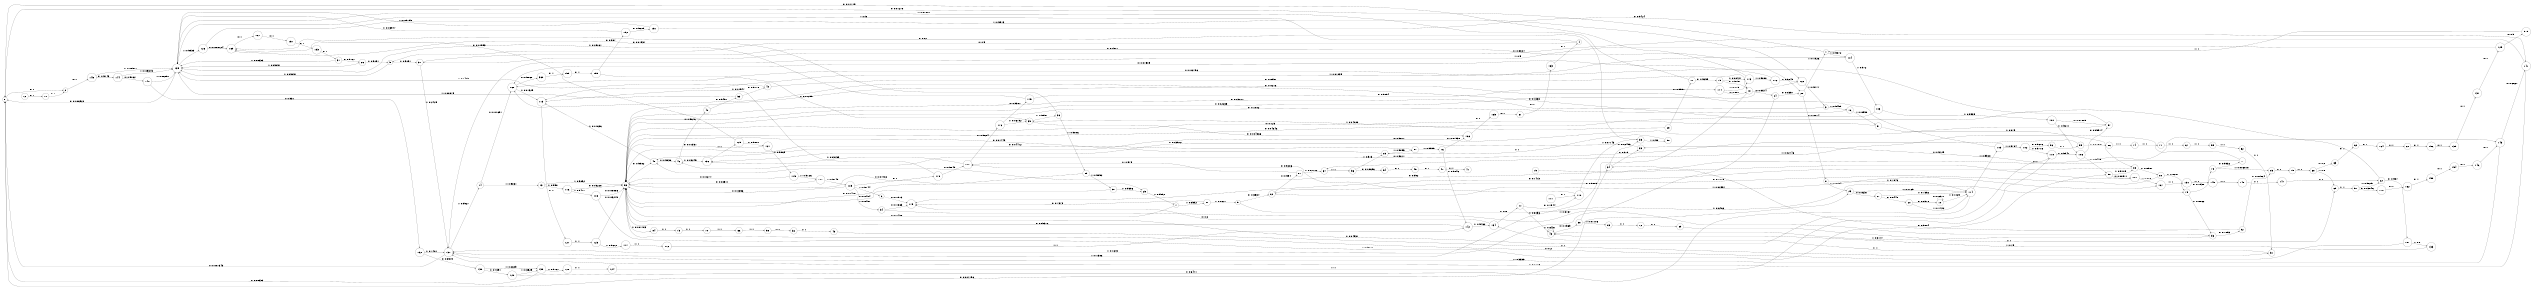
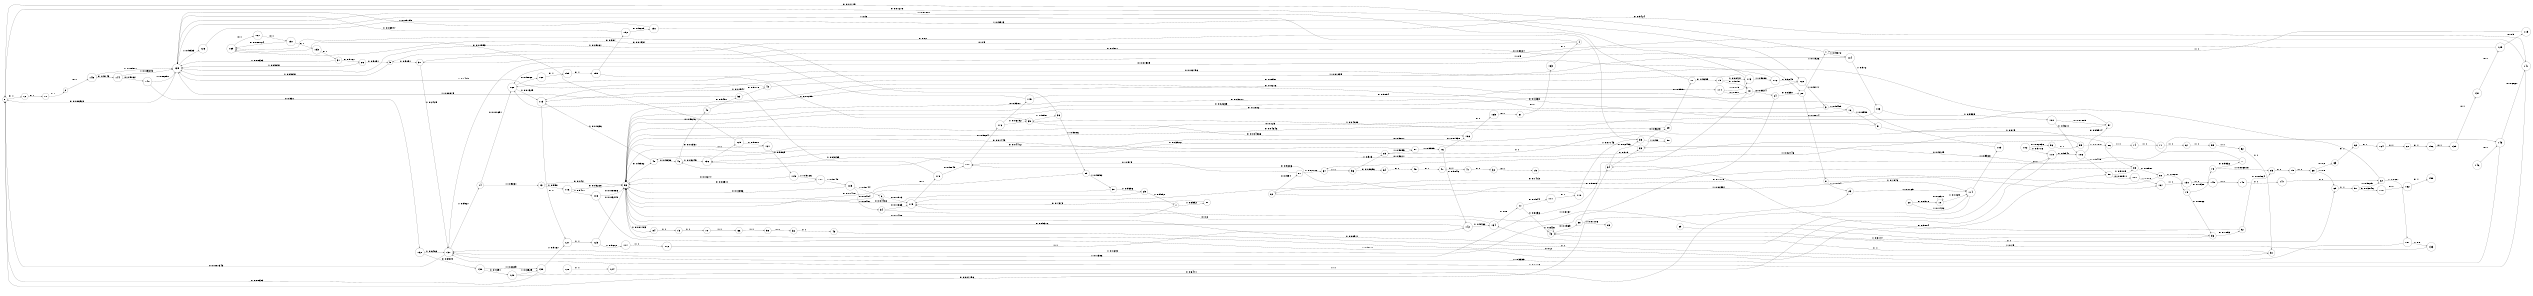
node "919": label "919" -> "119"
edge "126" -> "169": now "157" -> "169"
node "360": label "360" -> "160"
edge "0" -> "2": now "0" -> "12"
edge "33" -> "29": added, label "0: 0.9649"
edge "102" -> "96": label "0: 0.9676   " -> "0: 0.02838  "
edge "105" -> "102": removed, label "1: 0.9784"
node "154": removed
node "32": added
edge "171" -> "48": removed, label "0: 0.992"
edge "22" -> "101": label "0: 0.987    " -> "1: 0.8667   "
edge "53" -> "25": reversed
edge "13" -> "53": label "1: 0.9852   " -> "0: 0.042    "
edge "109" -> "178": now "179" -> "178"
node "27": removed
node "9": removed
edge "44" -> "110": now "44" -> "111"
node "72": removed
edge "118" -> "53": label "0: 0.04531  " -> "0: 0.08511  "
edge "132" -> "137": label "1: 0.1481   " -> "1: 0.6466   "
edge "138" -> "128": now "138" -> "127"
